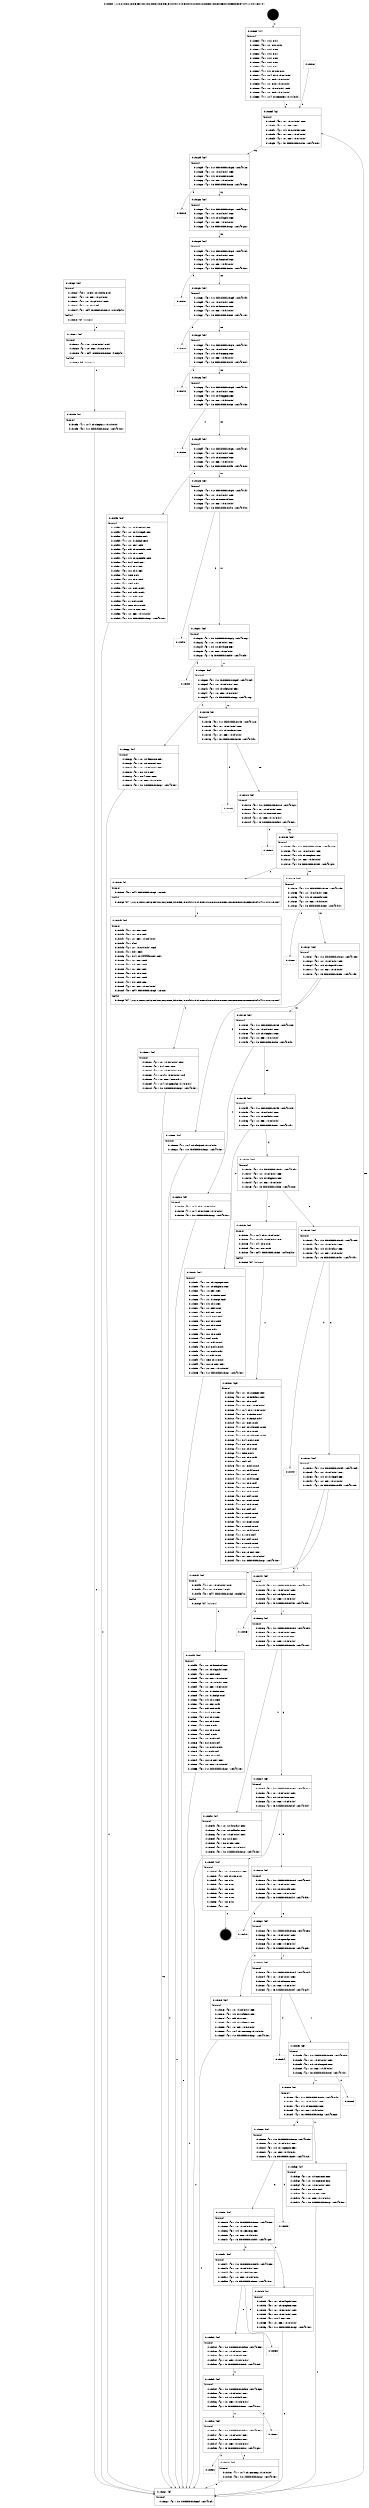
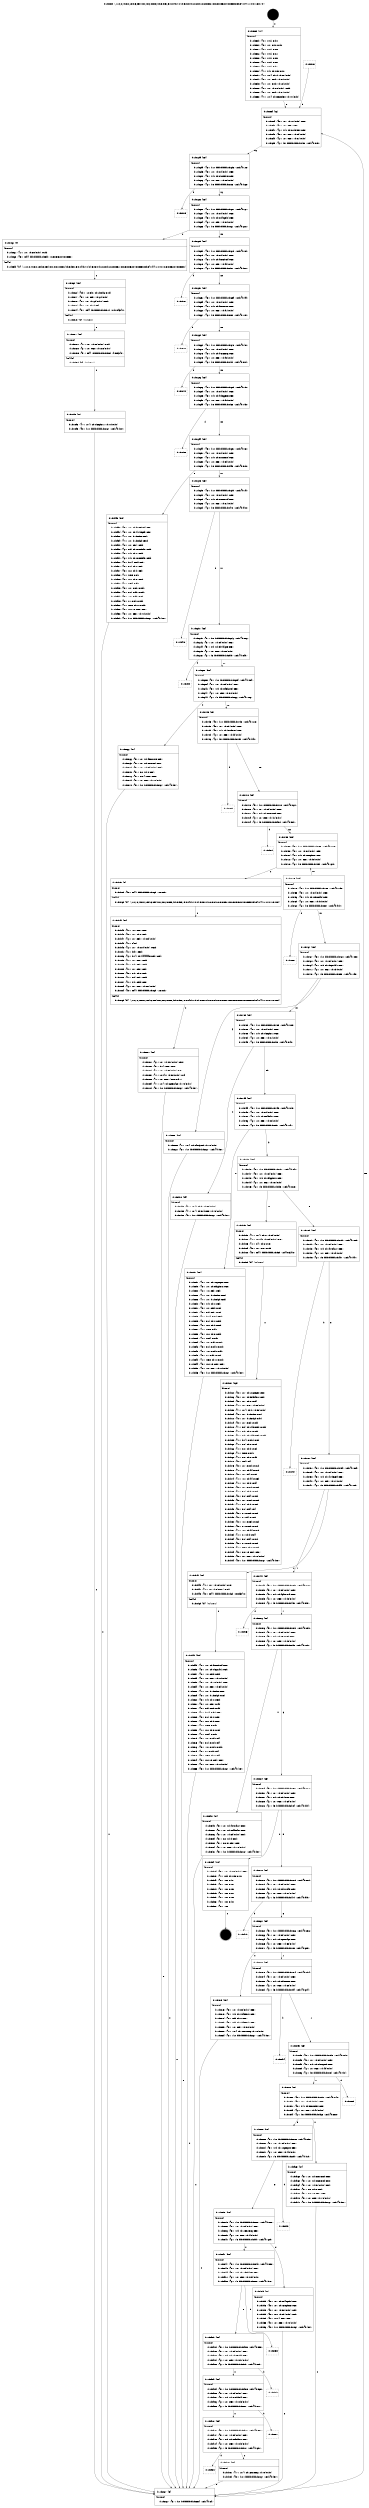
node "0x401c64 [9]": added
edge "0x401735 [25]" -> "0x40174e [25]": reversed
edge "0x401c24 [33]" -> "0x402167 [5]": label " 16" -> " 1"
node "0x40201b": added
